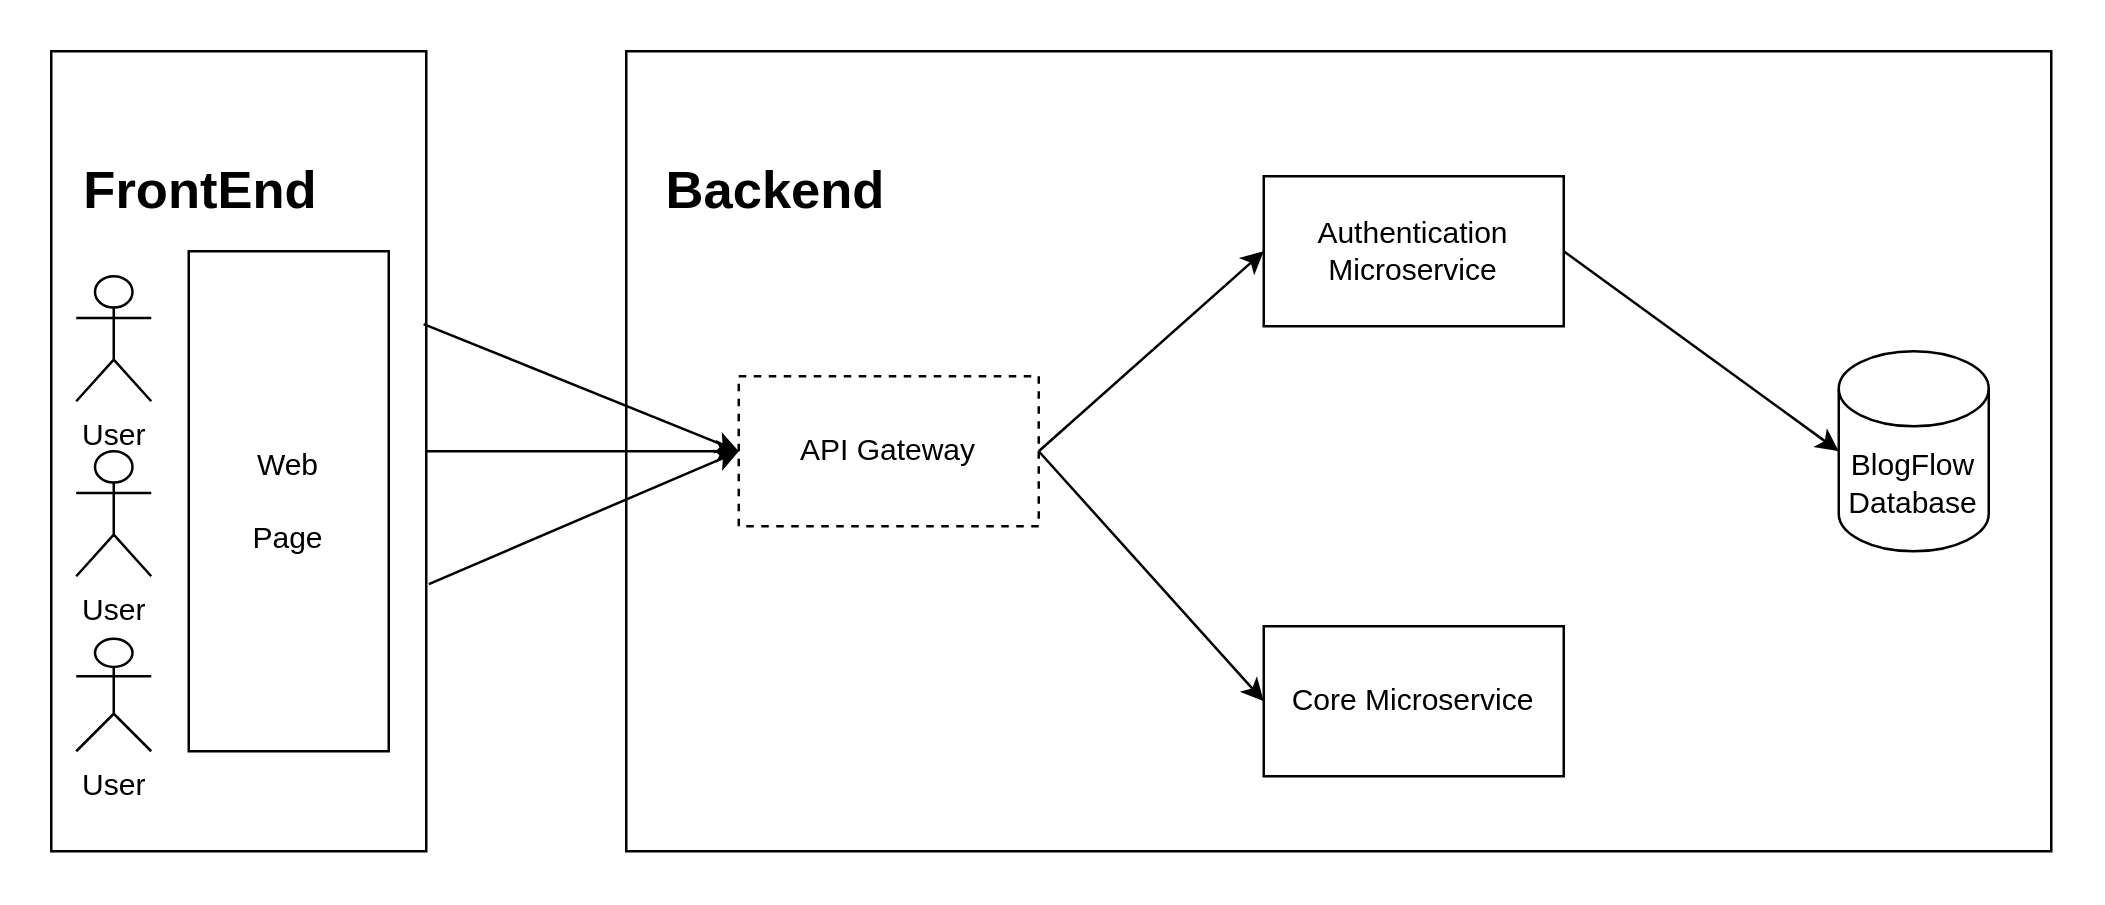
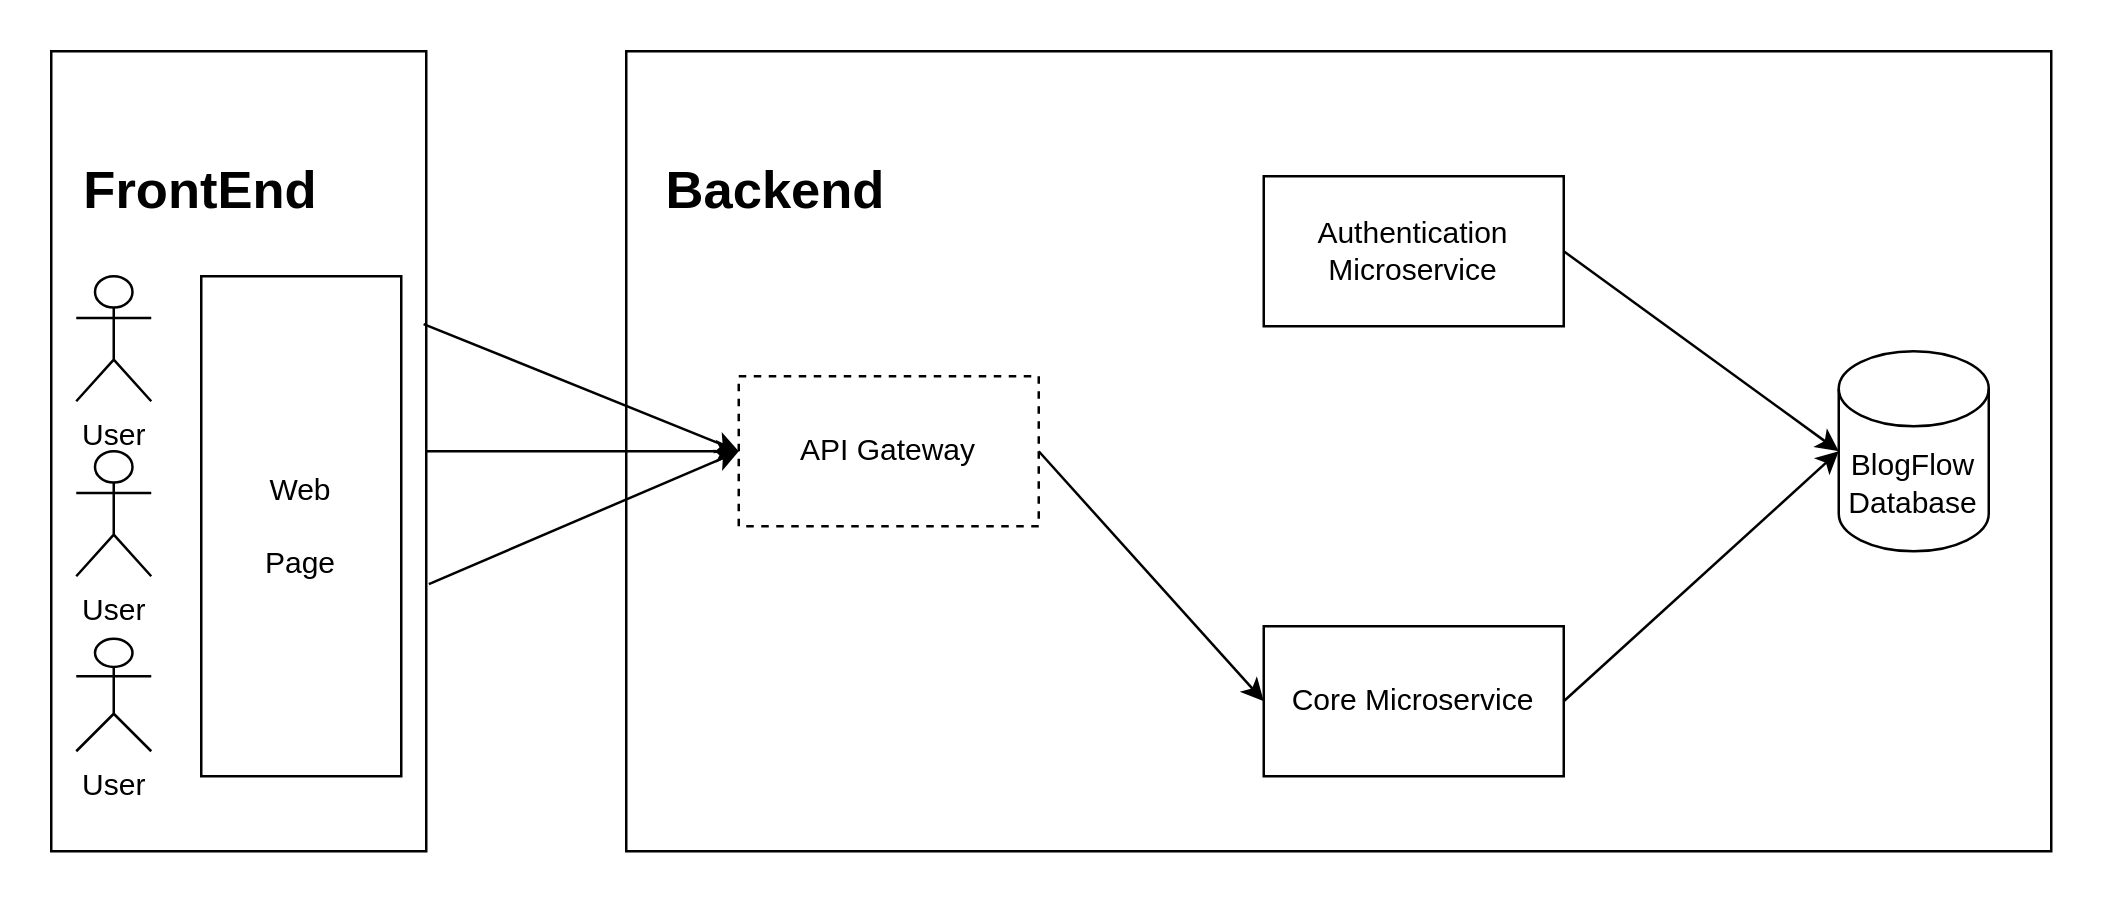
edge "API Gateway" -> "Authentication Microservice": removed
node "Web Page": moved (289, 501) -> (301, 526)
edge "Core Microservice" -> "BlogFlow Database": added
